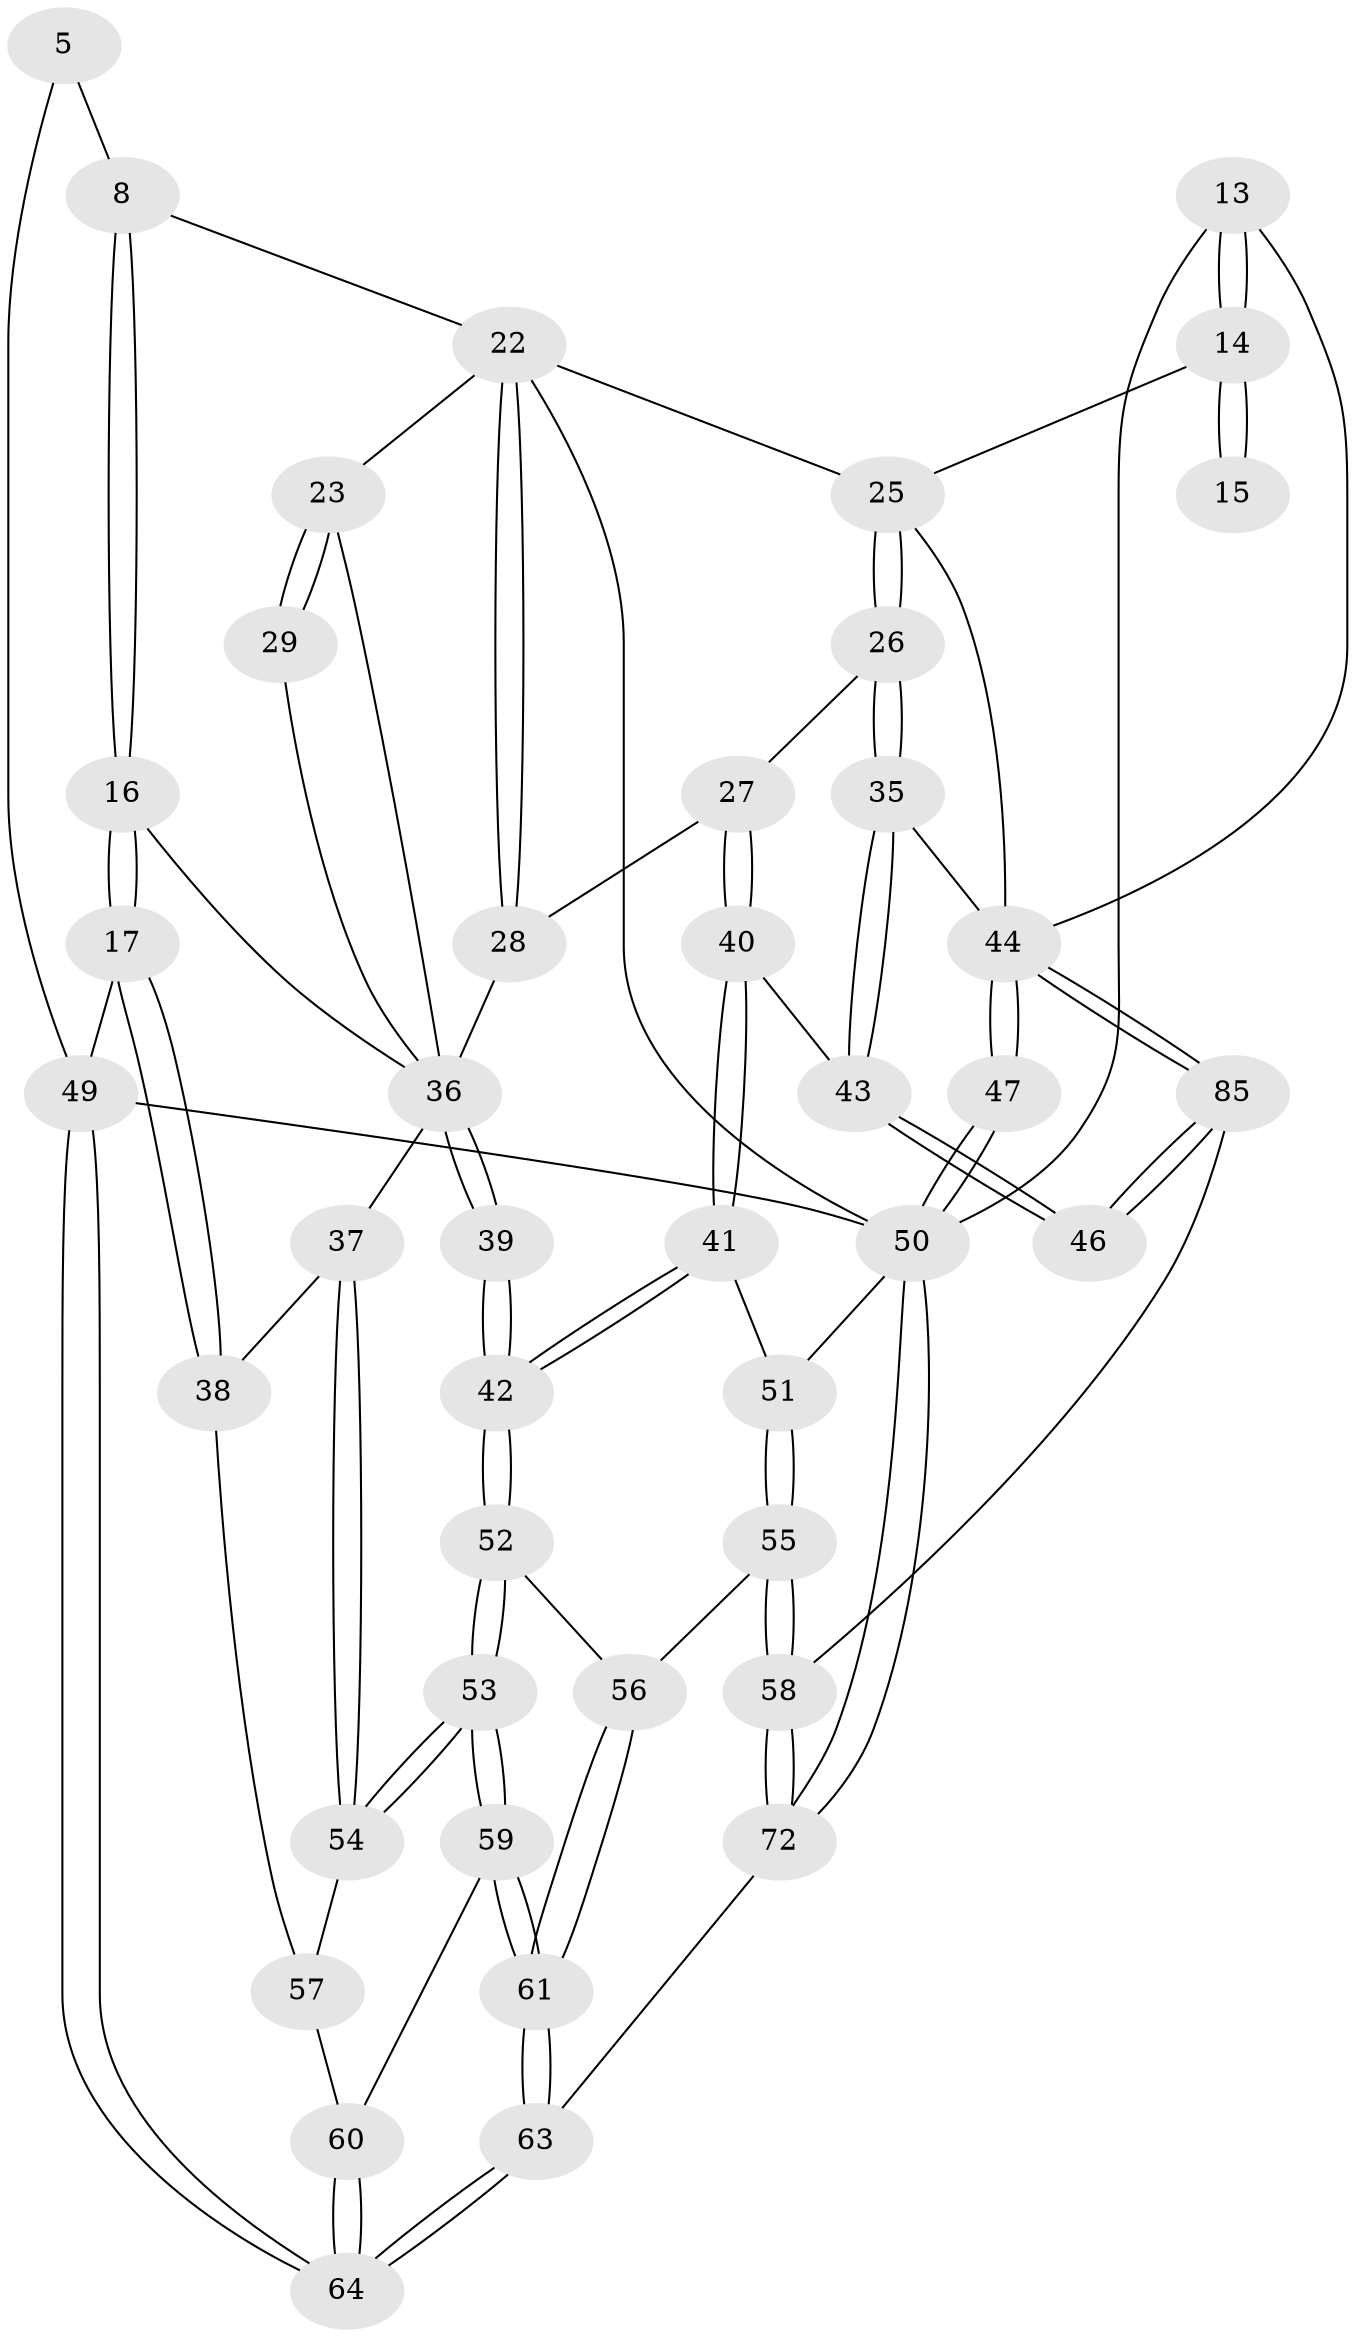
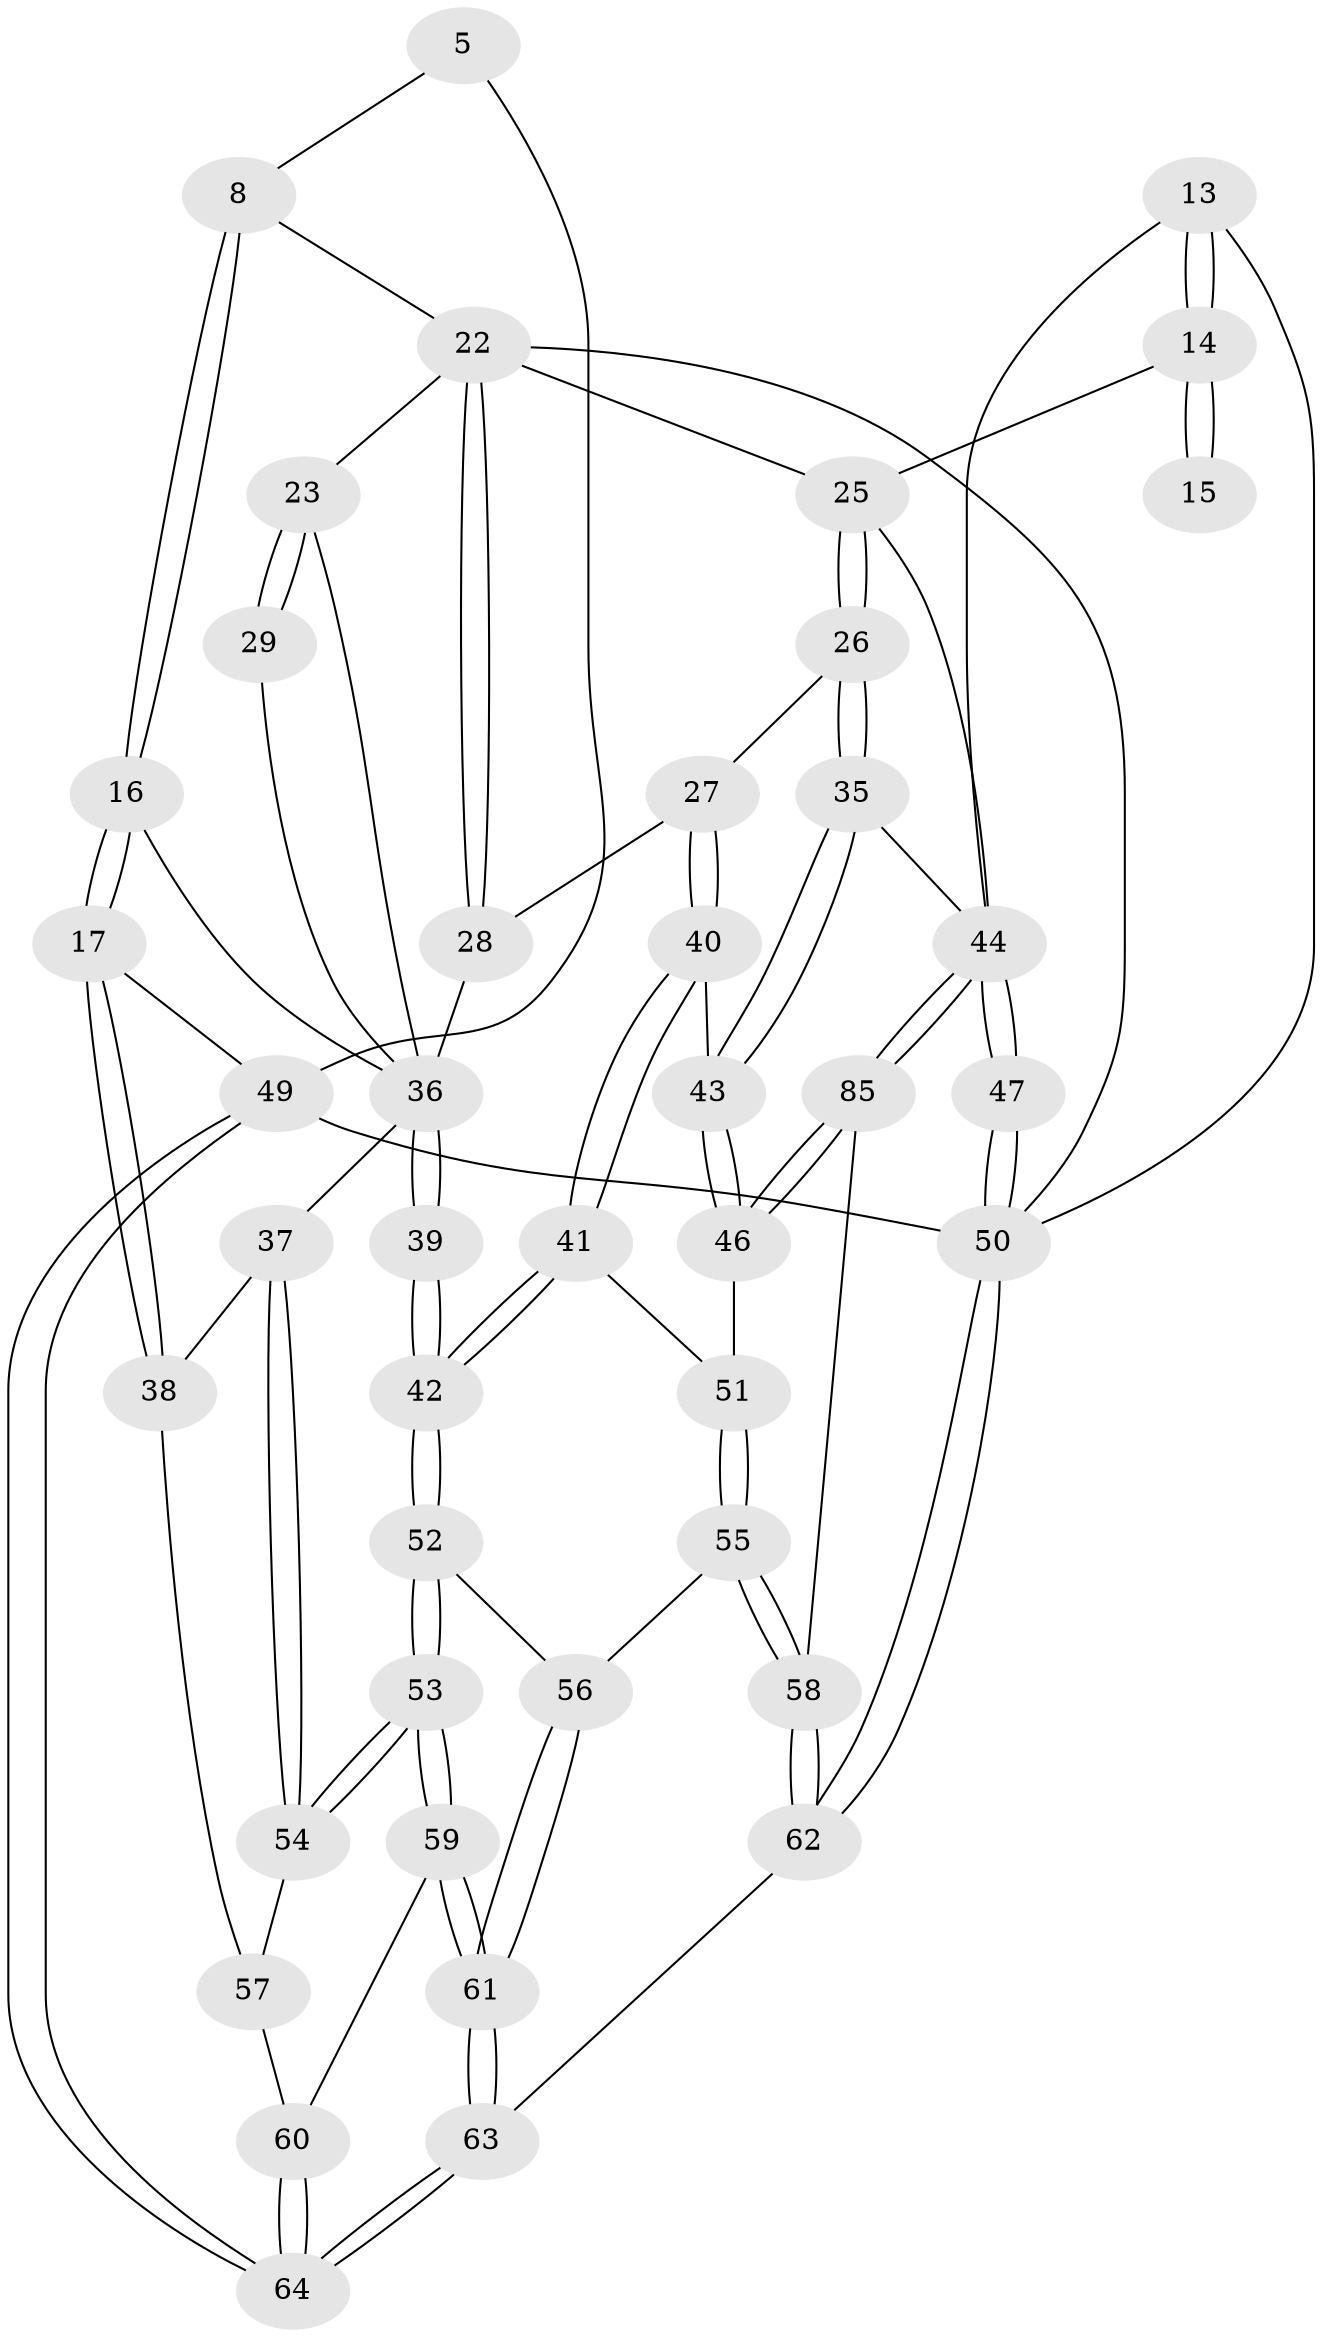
edge "50" -- "51": now "46" -- "51"
node "72": label "72" -> "62"
